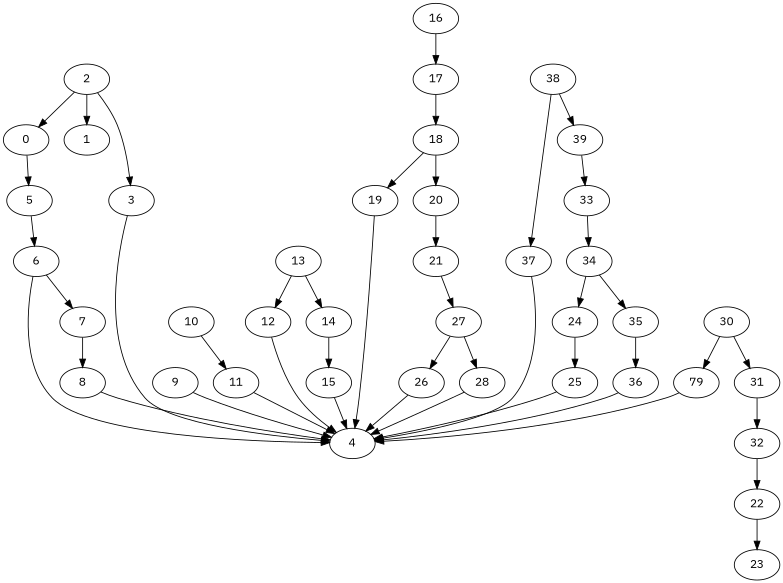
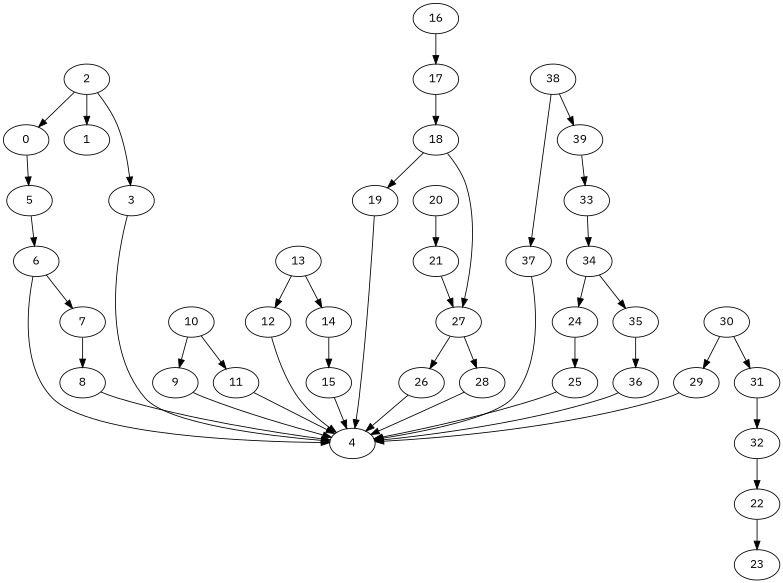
edge "18" -> "20": now "18" -> "27"
edge "10" -> "9": added
node "79": label "79" -> "29"
